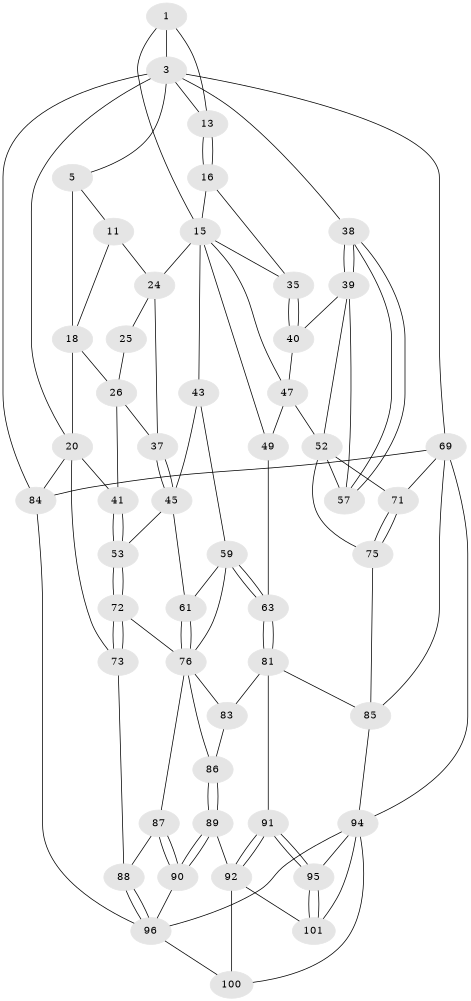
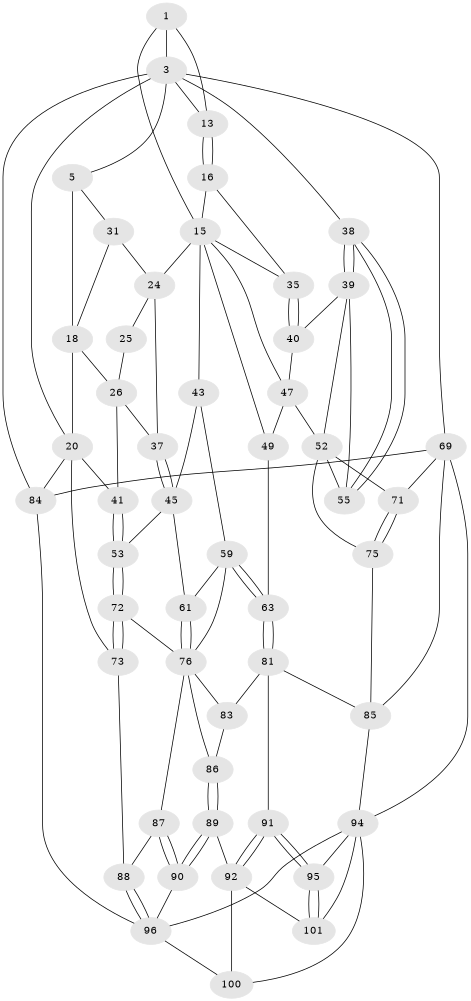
node "11": label "11" -> "31"
node "57": label "57" -> "55"
